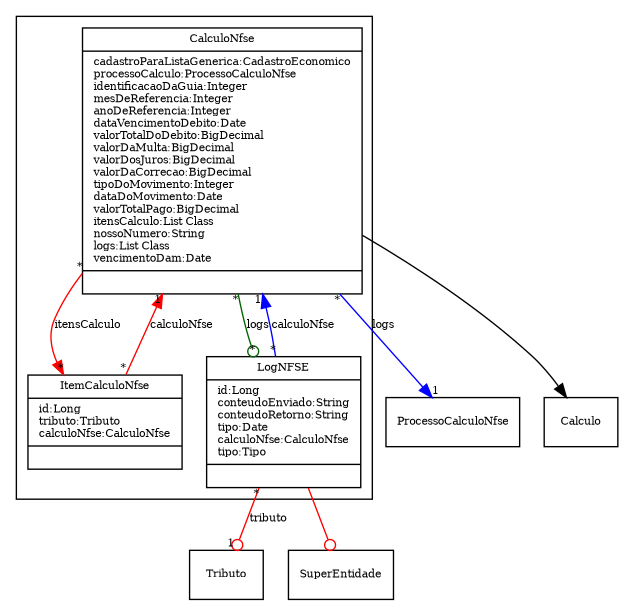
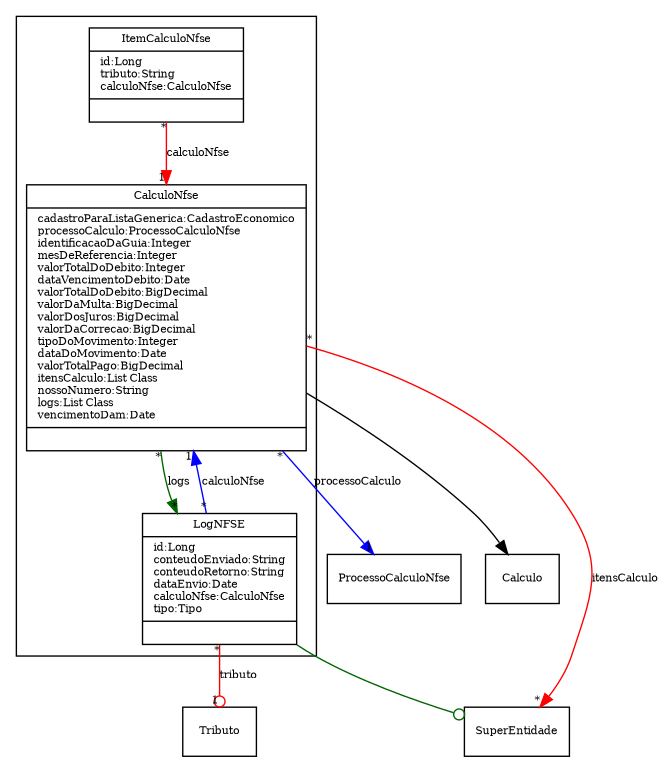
node "CalculoNfse": text "anoDeReferencia:Integer" -> "valorTotalDoDebito:Integer"
edge "CalculoNfse" -> "ItemCalculoNfse": now "CalculoNfse" -> "SuperEntidade"
edge "CalculoNfse" -> "LogNFSE": arrowhead odot -> normal
edge "CalculoNfse" -> "ProcessoCalculoNfse": label "logs" -> "processoCalculo"
node "ItemCalculoNfse": text "tributo:Tributo" -> "tributo:String"
node "LogNFSE": text "tipo:Date" -> "dataEnvio:Date"
edge "LogNFSE" -> "SuperEntidade": color red -> darkgreen
